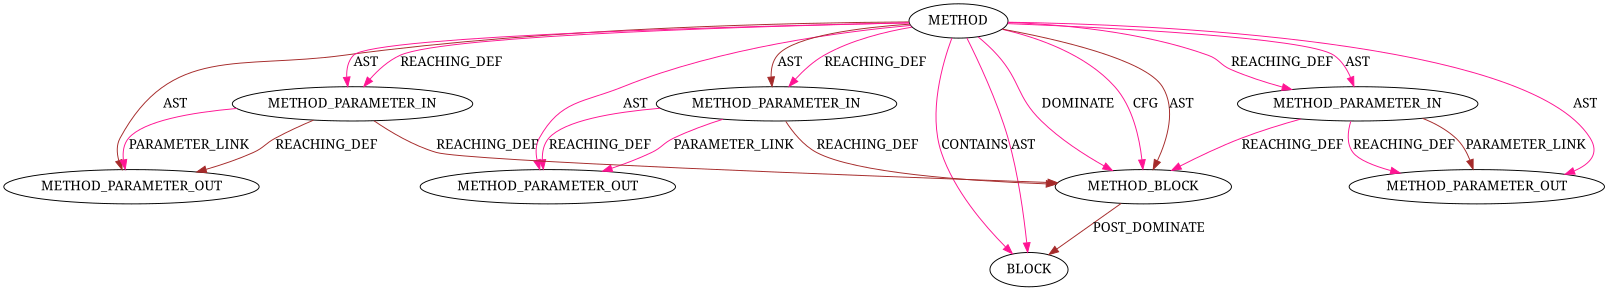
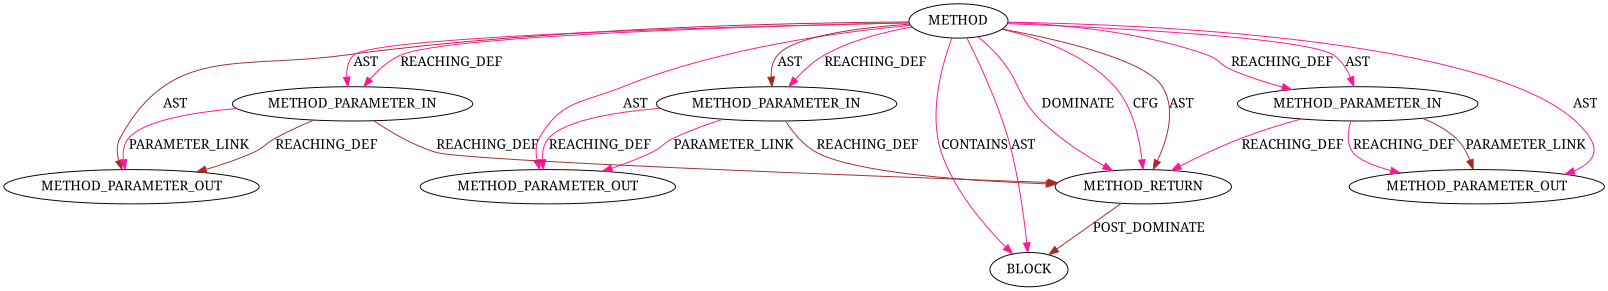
node "METHOD_BLOCK": label "METHOD_BLOCK" -> "METHOD_RETURN"
